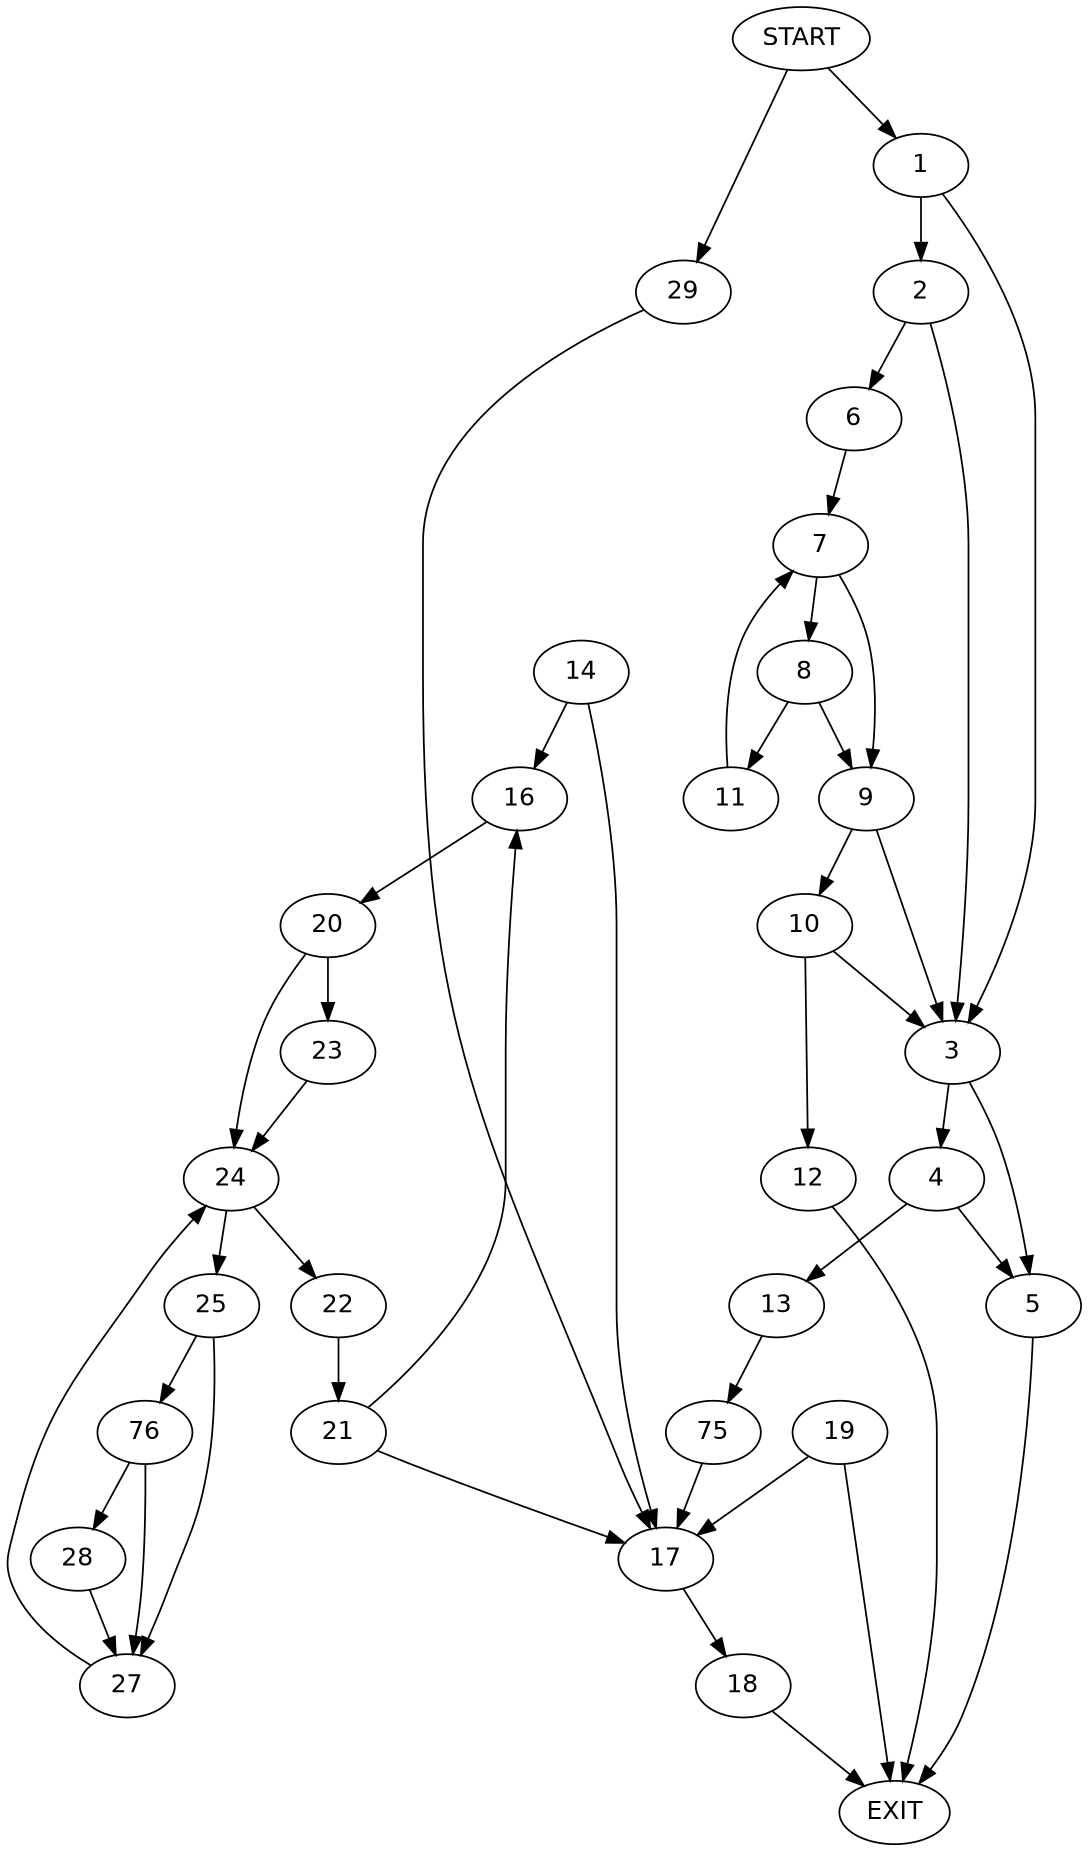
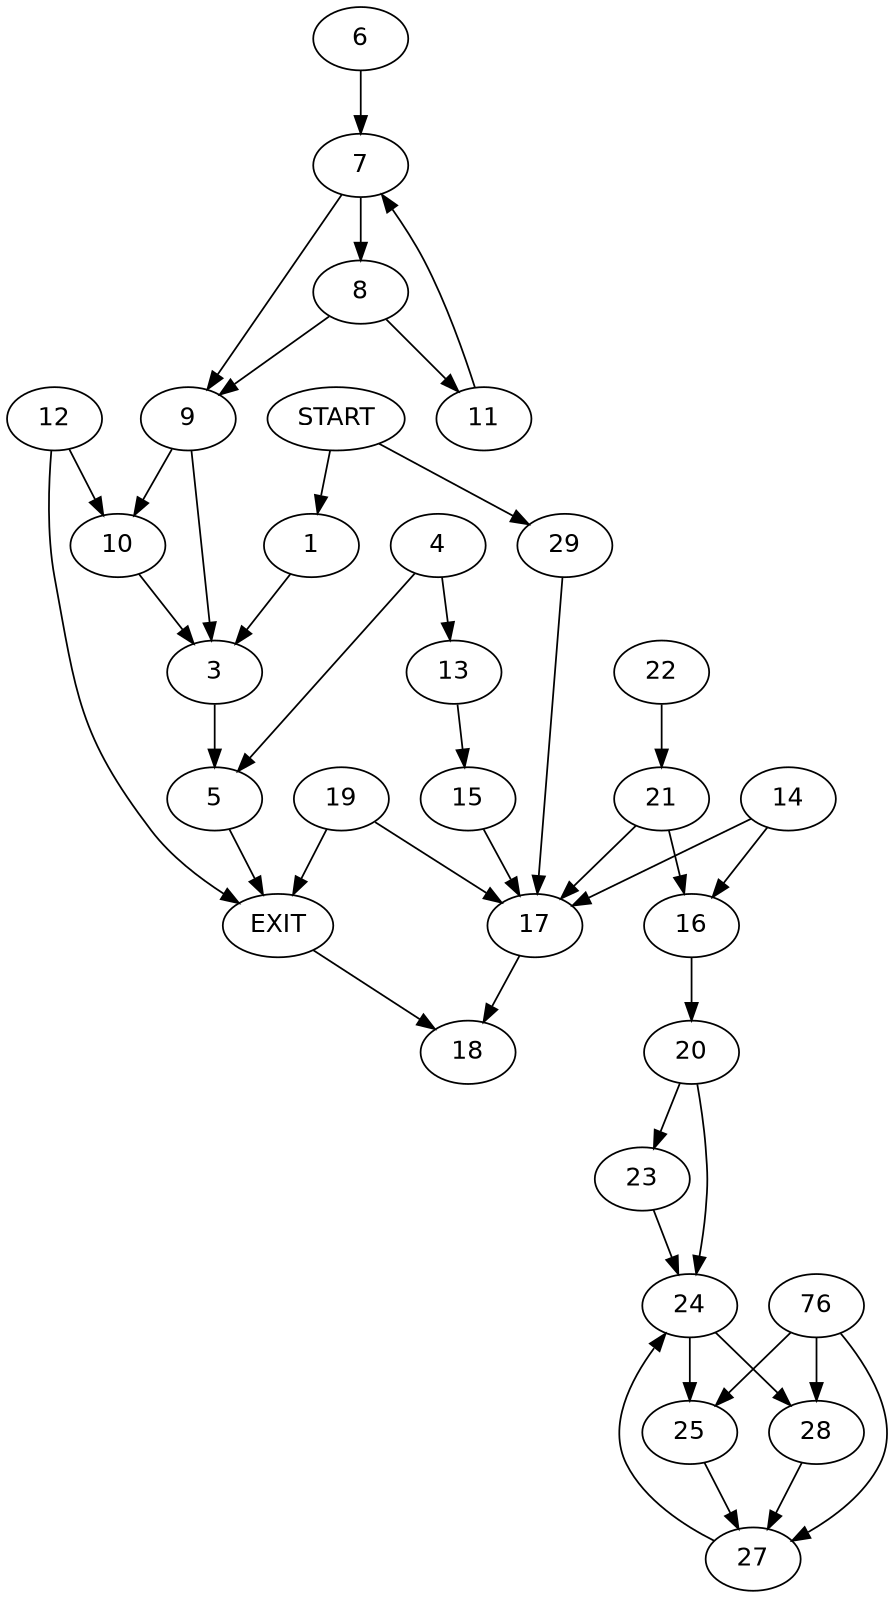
node "2": removed
edge "10" -> "12": reversed
edge "3" -> "4": removed
edge "24" -> "22": now "24" -> "28"
edge "25" -> "76": reversed
node "75": label "75" -> "15"
edge "18" -> "EXIT": reversed
